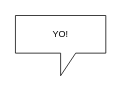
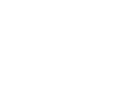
node "YO!": removed
